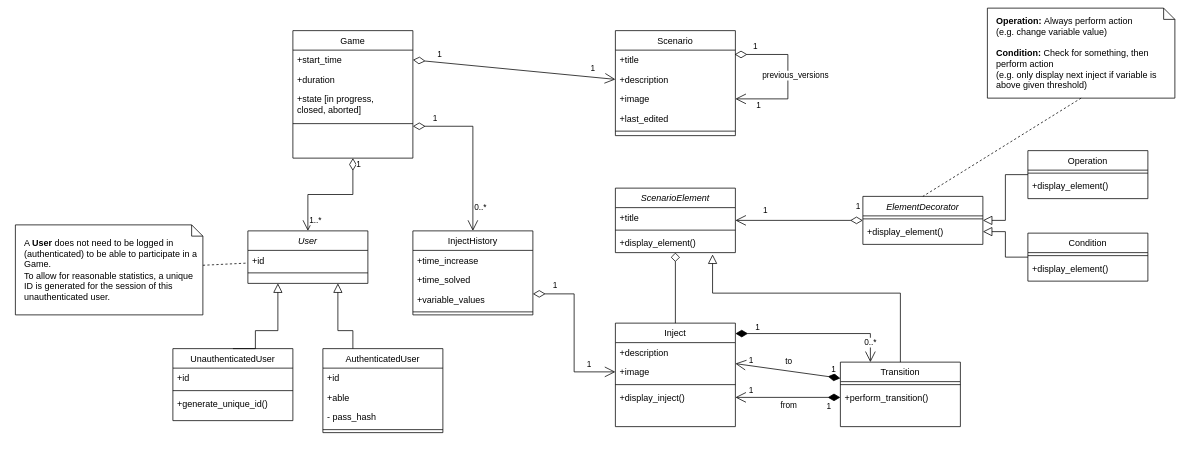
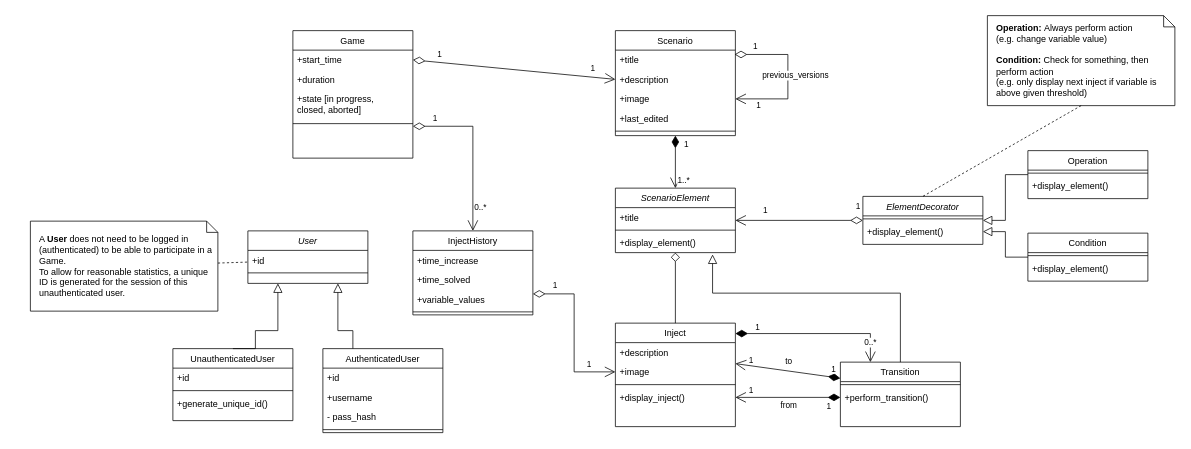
node "Operation: Always perform action (e.g. change variable value) Condition: Check for something, then perform action (e.g. only display next inject if variable is above given threshold)": moved (1081, 53) -> (1081, 60)
edge "Scenario" -- "ScenarioElement": added, labels "1", "1..*"
edge "Game" -- "User": removed, labels "1", "1..*"
node "A User does not need to be logged in (authenticated) to be able to participate in a Game. To allow for reasonable statistics, a unique ID is generated for the session of this unauthenticated user.": moved (109, 270) -> (124, 266)
node "+able": label "+able" -> "+username"
